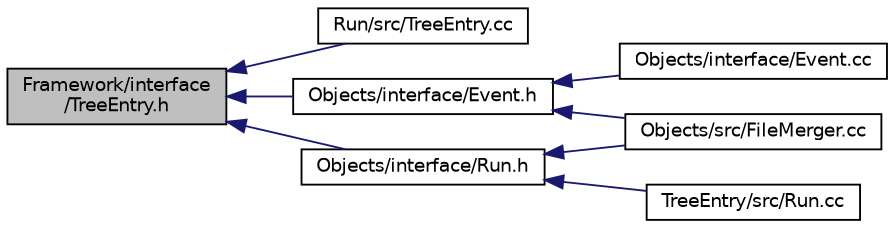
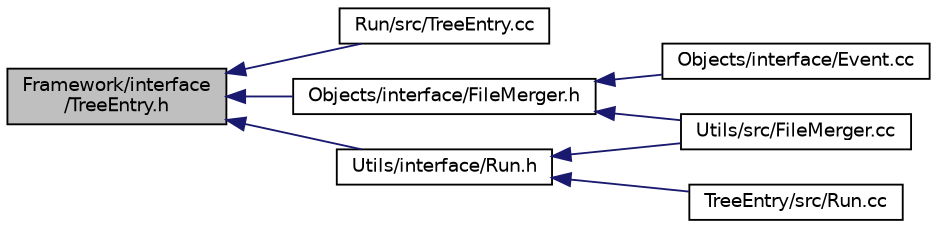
node "Objects/interface/Event.h": label "Objects/interface/Event.h" -> "Objects/interface/FileMerger.h"
node "Objects/src/FileMerger.cc": label "Objects/src/FileMerger.cc" -> "Utils/src/FileMerger.cc"
node "Objects/interface/Run.h": label "Objects/interface/Run.h" -> "Utils/interface/Run.h"
